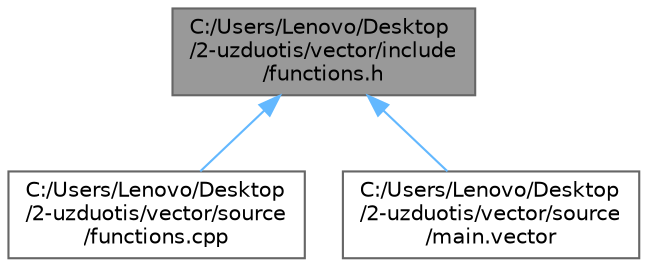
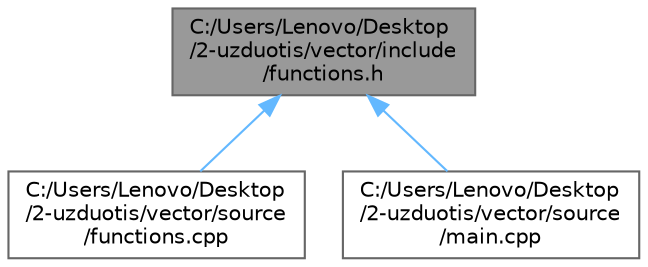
node "C:/Users/Lenovo/Desktop /2-uzduotis/vector/source /main.vector": label "C:/Users/Lenovo/Desktop /2-uzduotis/vector/source /main.vector" -> "C:/Users/Lenovo/Desktop /2-uzduotis/vector/source /main.cpp"
